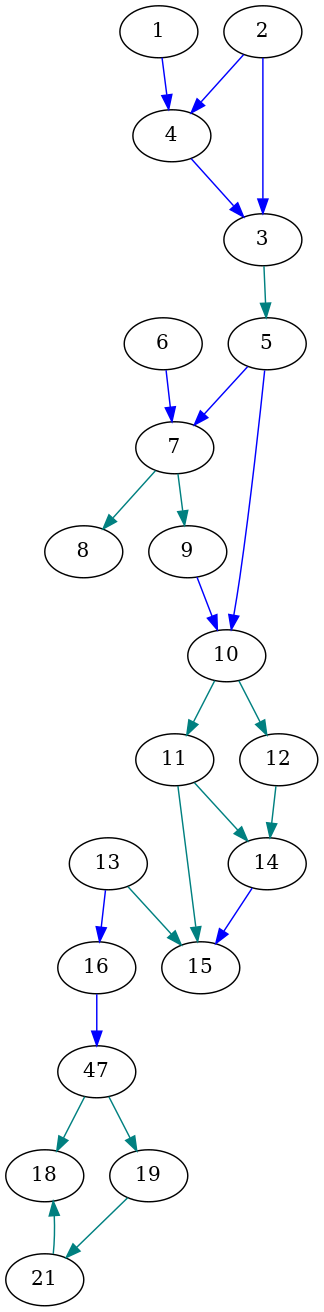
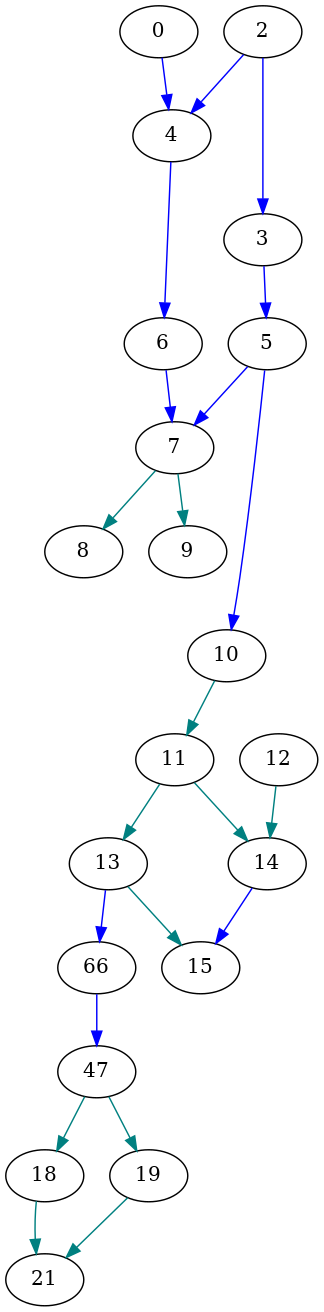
node "1": label "1" -> "0"
edge "4" -> "3": now "4" -> "6"
edge "3" -> "5": color teal -> blue
edge "9" -> "10": removed
edge "10" -> "12": removed
edge "11" -> "15": now "11" -> "13"
node "16": label "16" -> "66"
edge "21" -> "18": reversed
